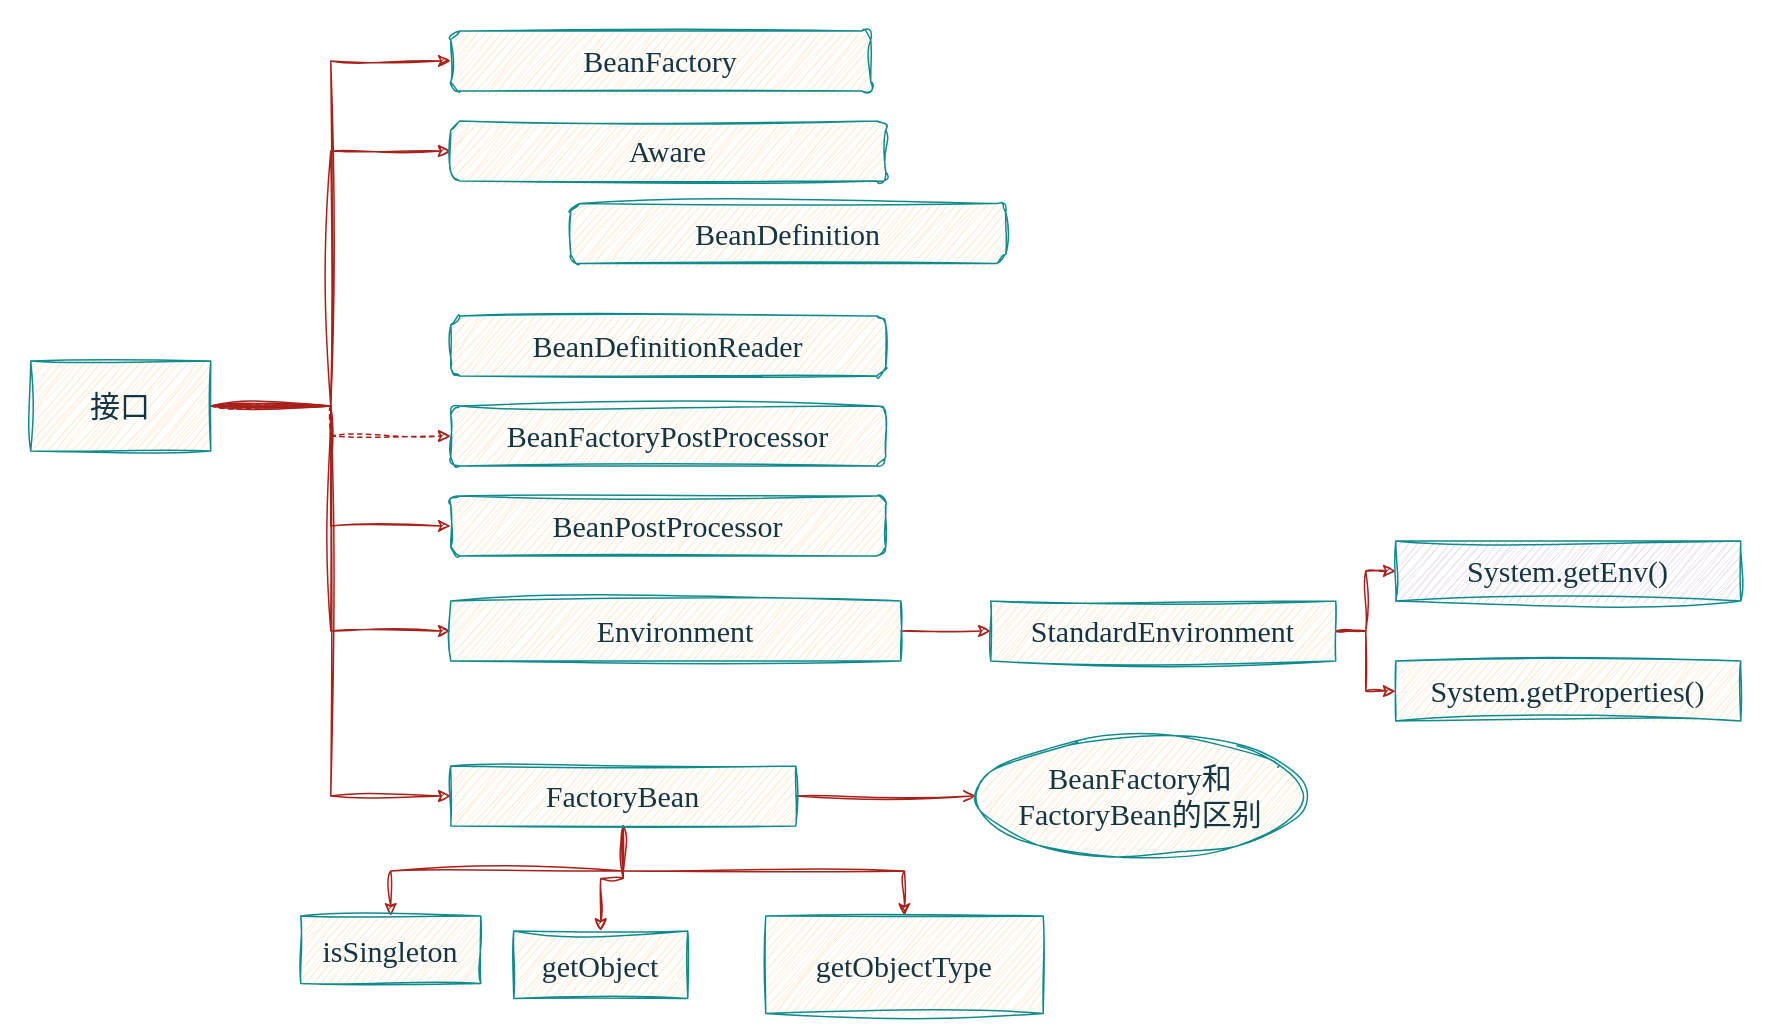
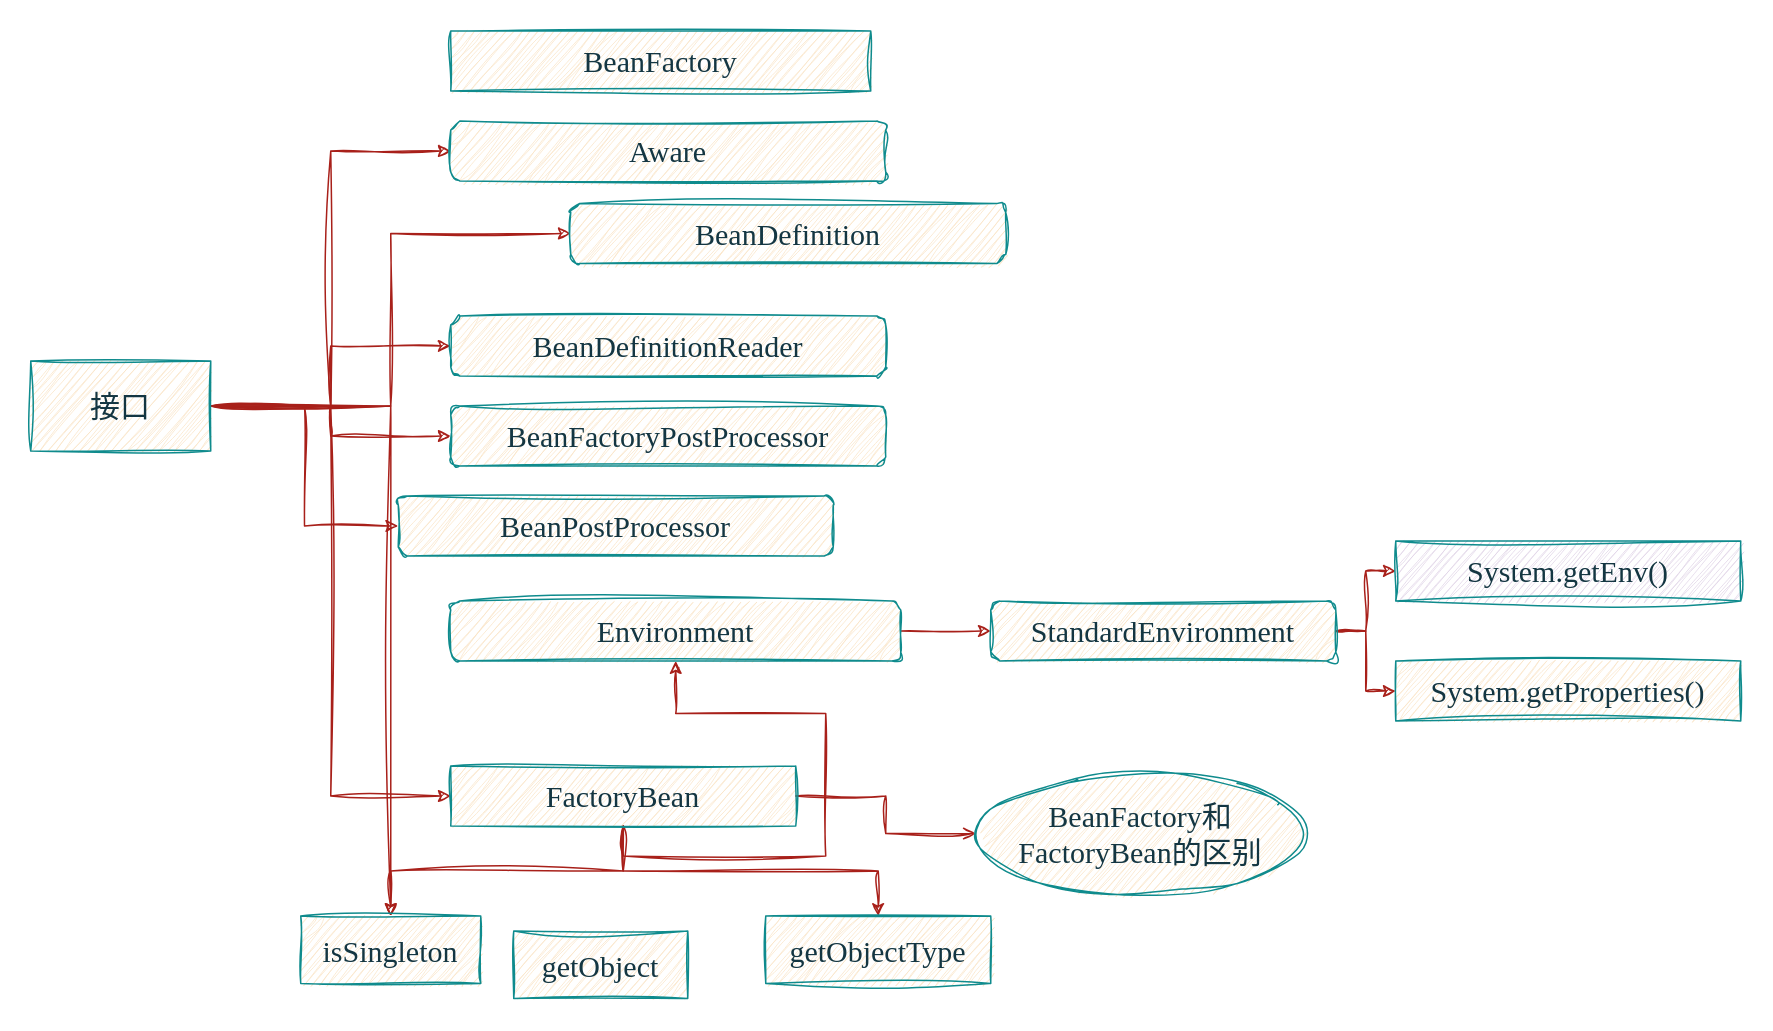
edge "接口" -> "BeanFactory": removed
node "BeanFactory": shape rounded rectangle -> rectangle
edge "接口" -> "BeanDefinition": added
edge "接口" -> "BeanDefinitionReader": added
edge "接口" -> "BeanFactoryPostProcessor": style dashed -> solid
node "BeanPostProcessor": moved (668, 526) -> (616, 526)
edge "接口" -> "Environment": now "接口" -> "isSingleton"
node "Environment": shape rectangle -> rounded rectangle
node "StandardEnvironment": shape rectangle -> rounded rectangle
node "BeanFactory和FactoryBean的区别": moved (1141, 796) -> (1141, 833)
edge "FactoryBean" -> "getObject": now "FactoryBean" -> "Environment"
node "getObjectType": size 278x98 -> 225x68
